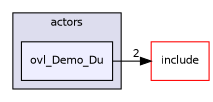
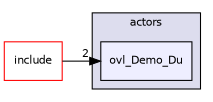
edge "ovl_Demo_Du" -> "include": reversed
